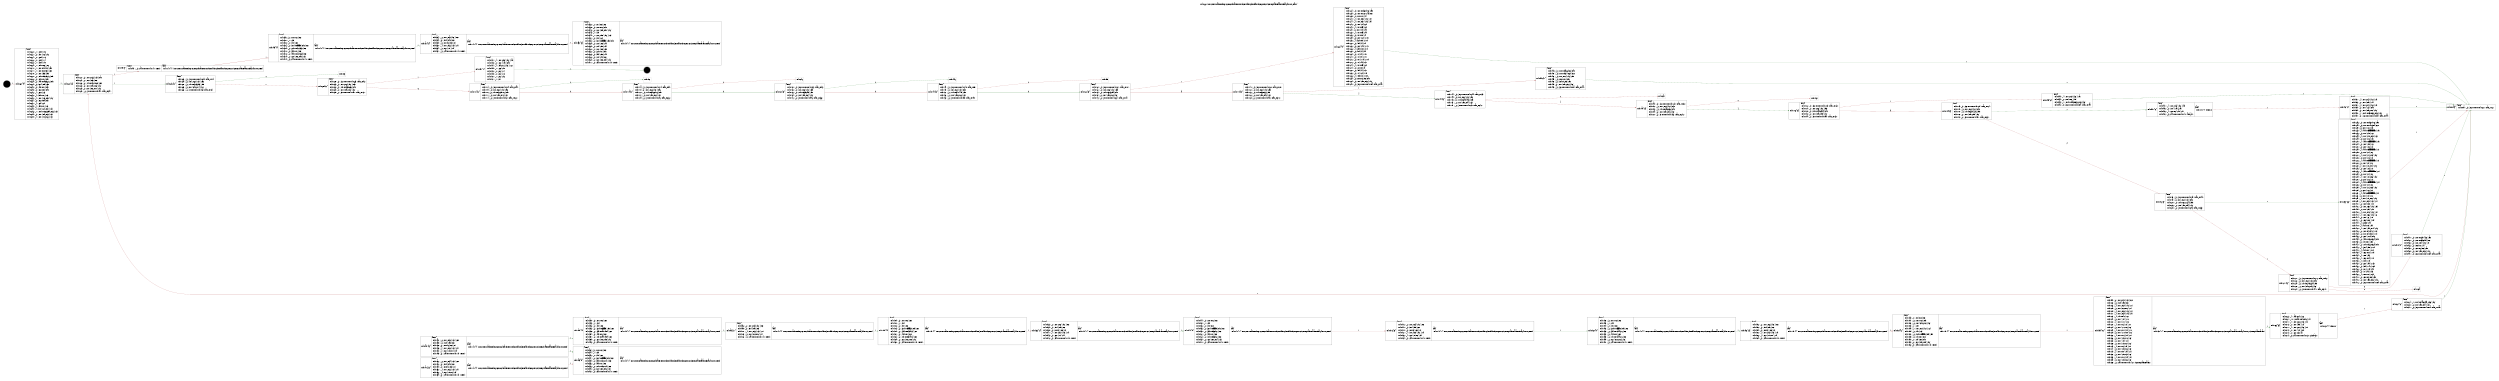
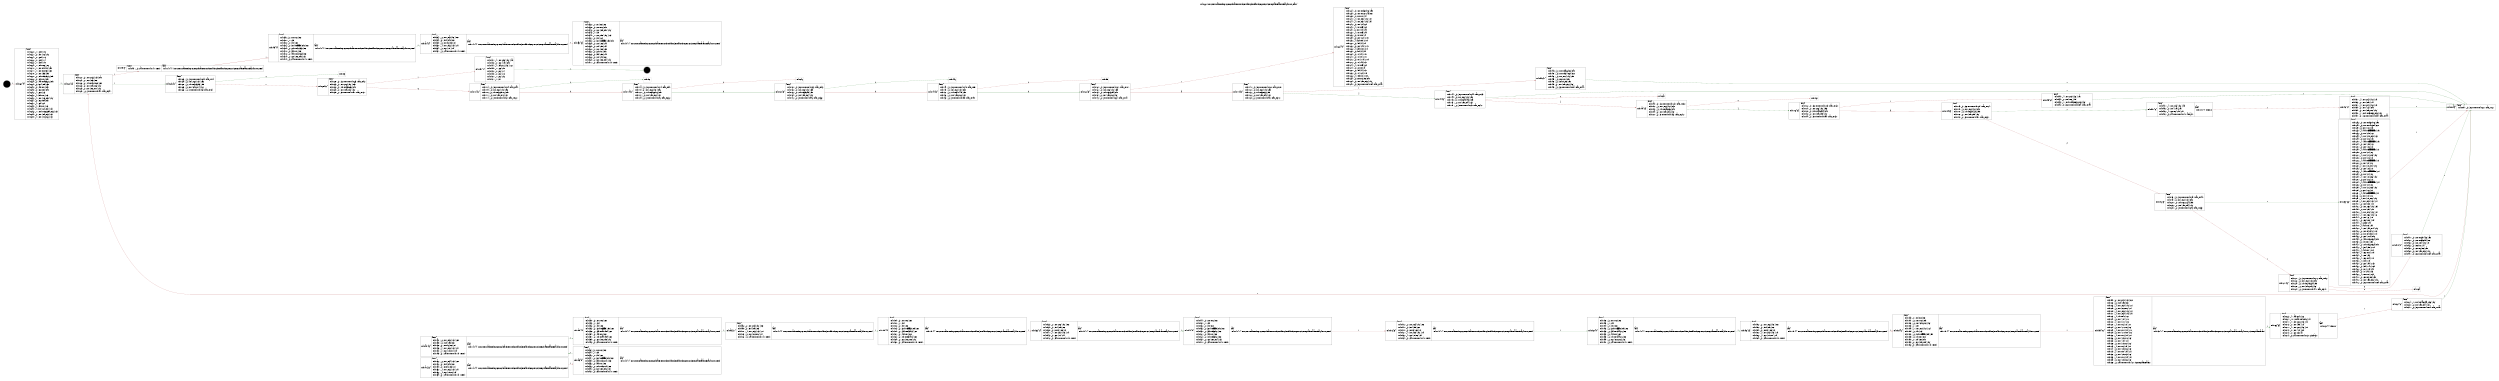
edge "0x401834 [97]" -> "0x401e0a [5]": now "0x401794 [25]" -> "0x401e0a [5]"
edge "0x401ab7 [25]" -> "0x401a8f [40]": reversed
